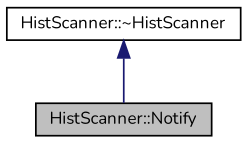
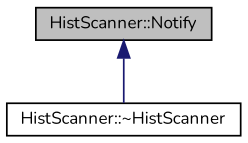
edge "HistScanner::Notify" -> "HistScanner::~HistScanner": reversed
